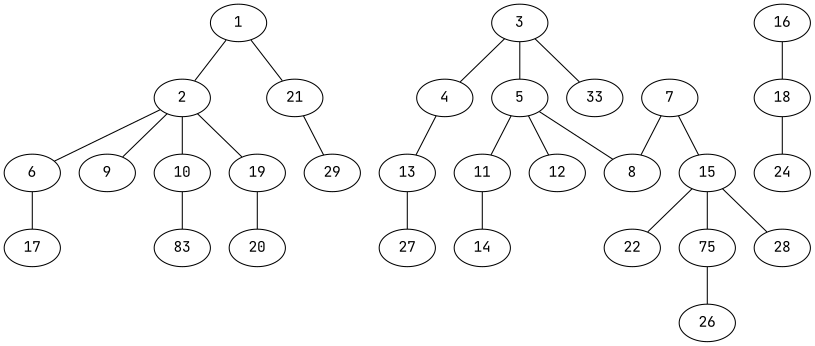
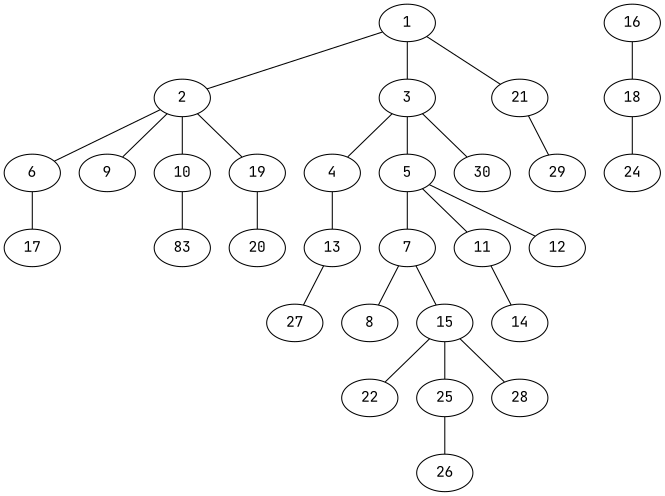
edge "1" -- "3": added
node "33": label "33" -> "30"
edge "5" -- "8": now "5" -- "7"
node "75": label "75" -> "25"
